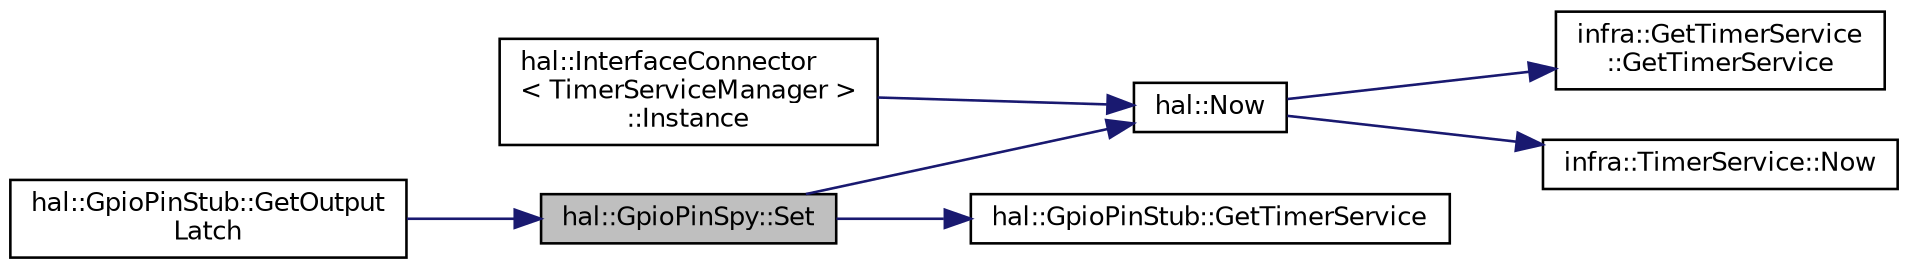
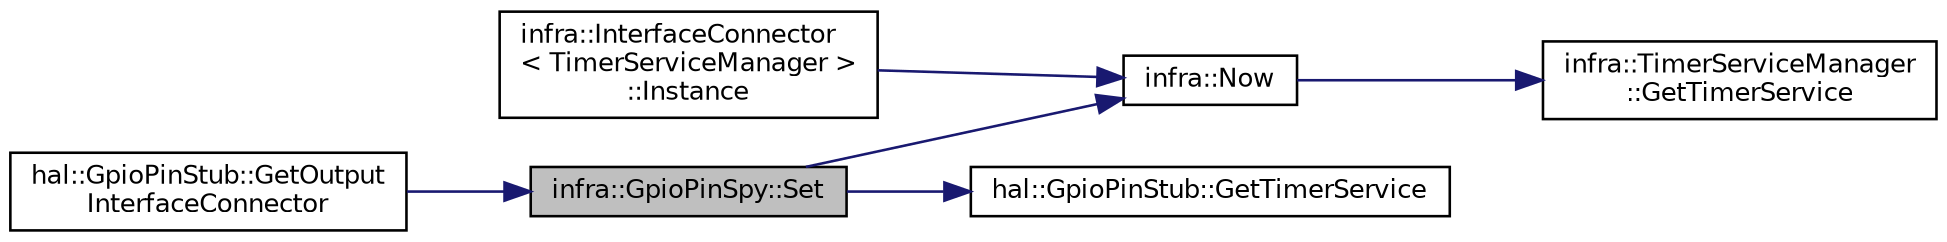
node "infra::GetTimerService ::GetTimerService": label "infra::GetTimerService ::GetTimerService" -> "infra::TimerServiceManager ::GetTimerService"
node "hal::InterfaceConnector < TimerServiceManager > ::Instance": label "hal::InterfaceConnector < TimerServiceManager > ::Instance" -> "infra::InterfaceConnector < TimerServiceManager > ::Instance"
node "hal::Now": label "hal::Now" -> "infra::Now"
node "infra::TimerService::Now": removed
node "hal::GpioPinStub::GetOutput Latch": label "hal::GpioPinStub::GetOutput Latch" -> "hal::GpioPinStub::GetOutput InterfaceConnector"
node "hal::GpioPinSpy::Set": label "hal::GpioPinSpy::Set" -> "infra::GpioPinSpy::Set"
